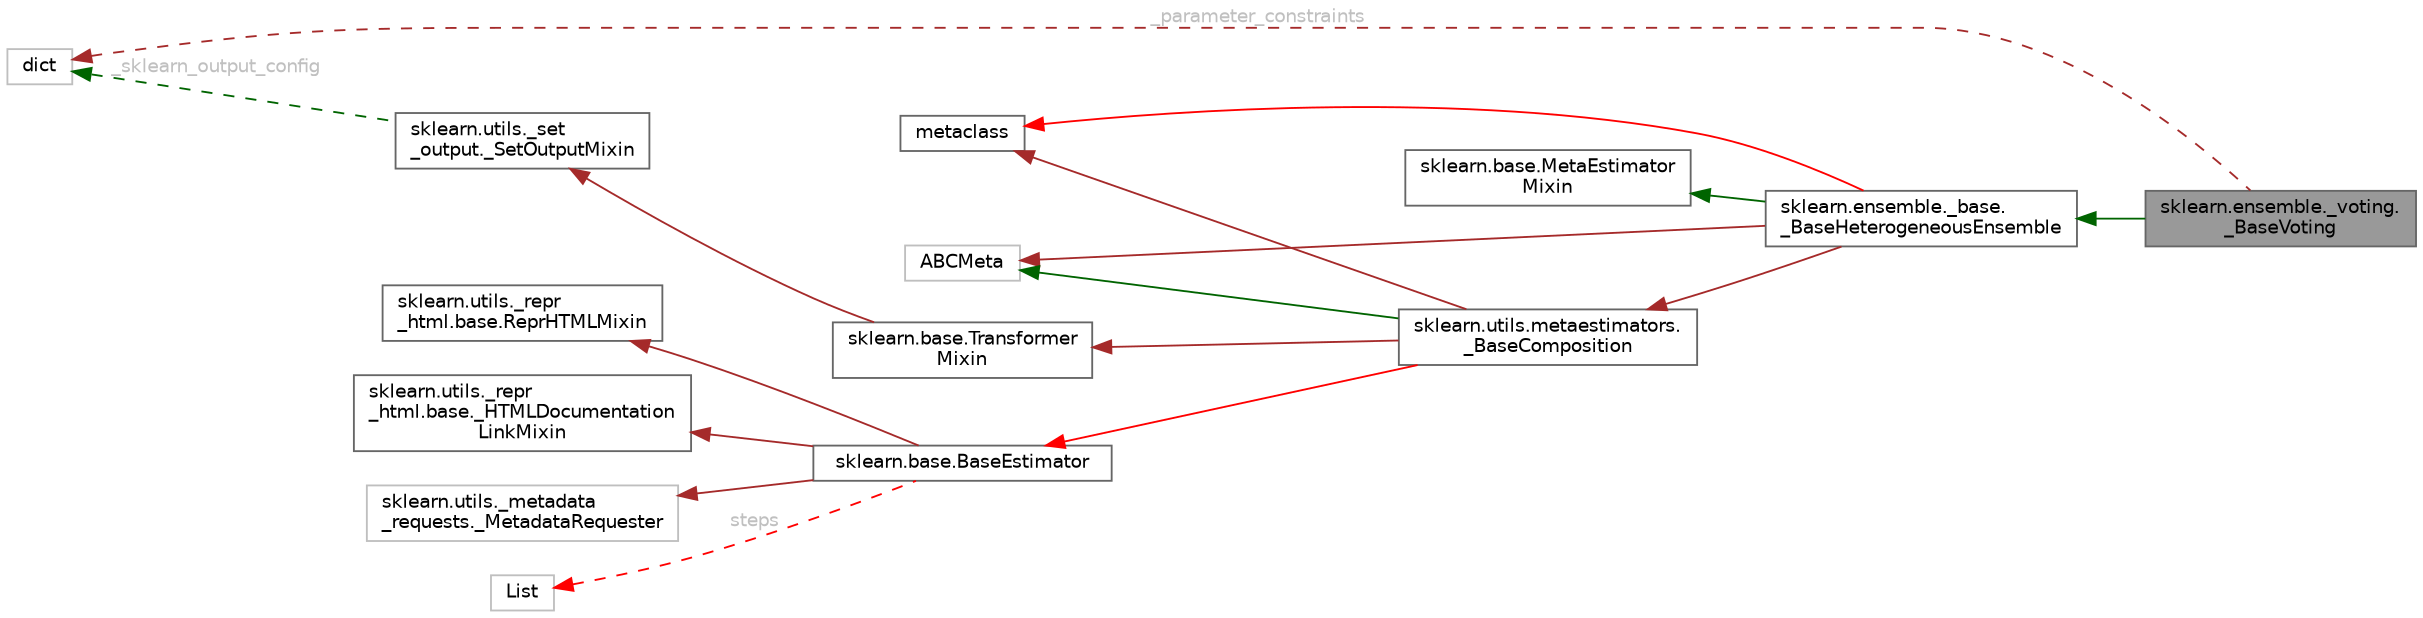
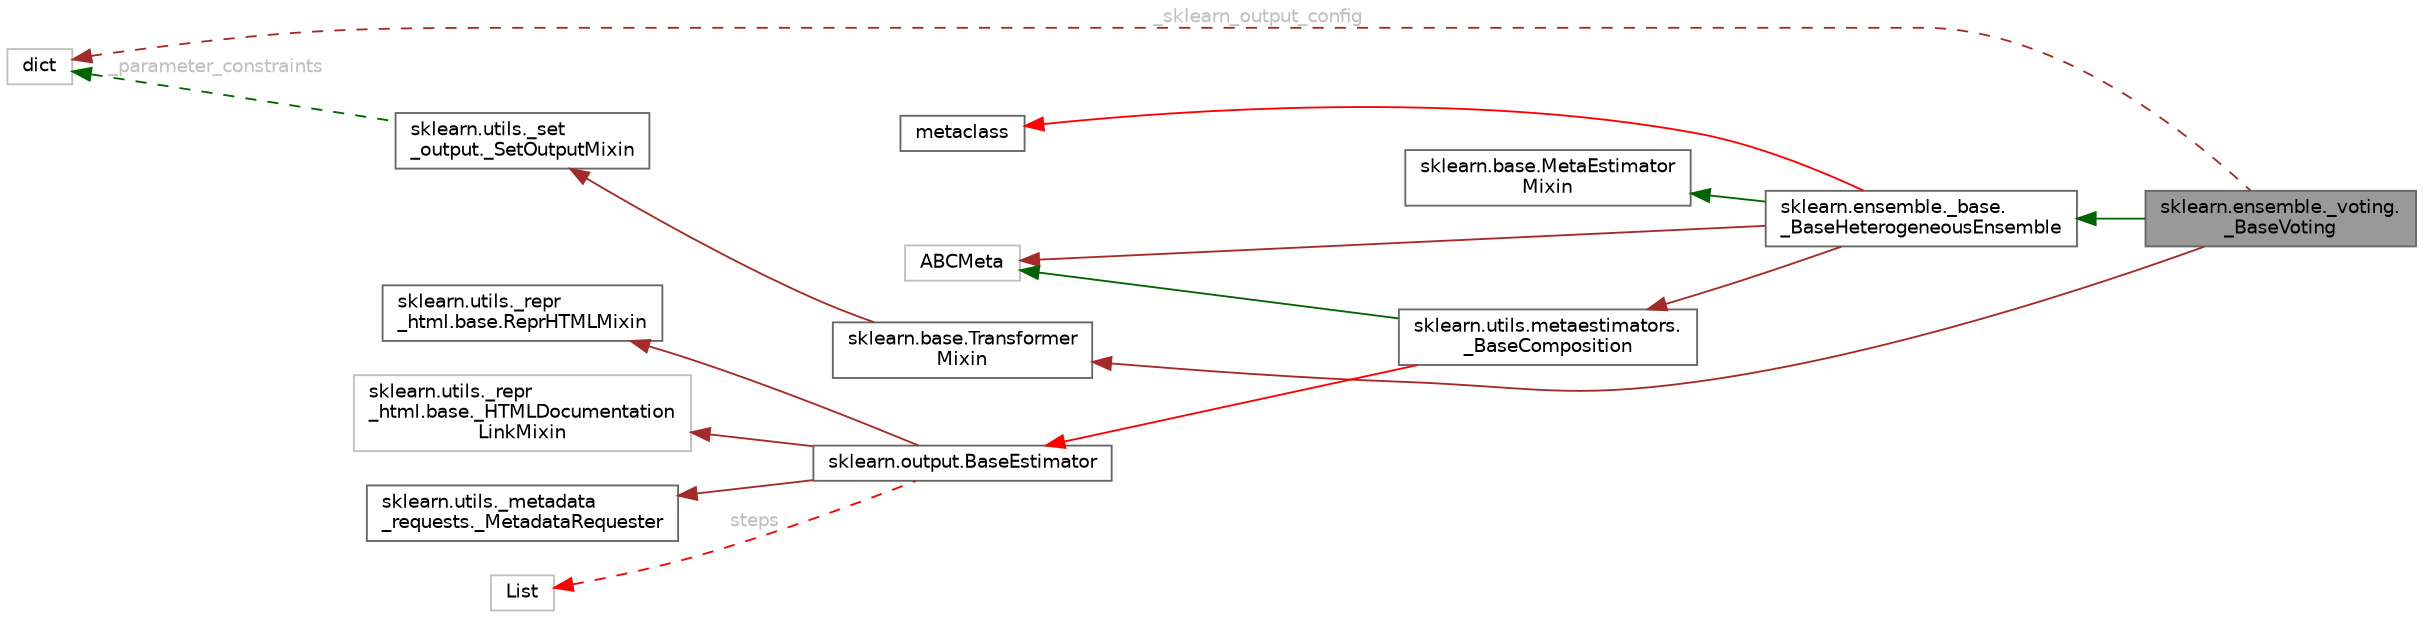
edge "sklearn.ensemble._voting. _BaseVoting" -> "dict": label " _parameter_constraints" -> " _sklearn_output_config"
edge "sklearn.utils._set _output._SetOutputMixin" -> "dict": label " _sklearn_output_config" -> " _parameter_constraints"
edge "sklearn.utils.metaestimators. _BaseComposition" -> "metaclass": removed
edge "sklearn.utils.metaestimators. _BaseComposition" -> "sklearn.base.Transformer Mixin": now "sklearn.ensemble._voting. _BaseVoting" -> "sklearn.base.Transformer Mixin"
node "sklearn.utils._repr _html.base._HTMLDocumentation LinkMixin": color gray40 -> grey75
node "sklearn.base.BaseEstimator": label "sklearn.base.BaseEstimator" -> "sklearn.output.BaseEstimator"
node "sklearn.utils._metadata _requests._MetadataRequester": color grey75 -> gray40
